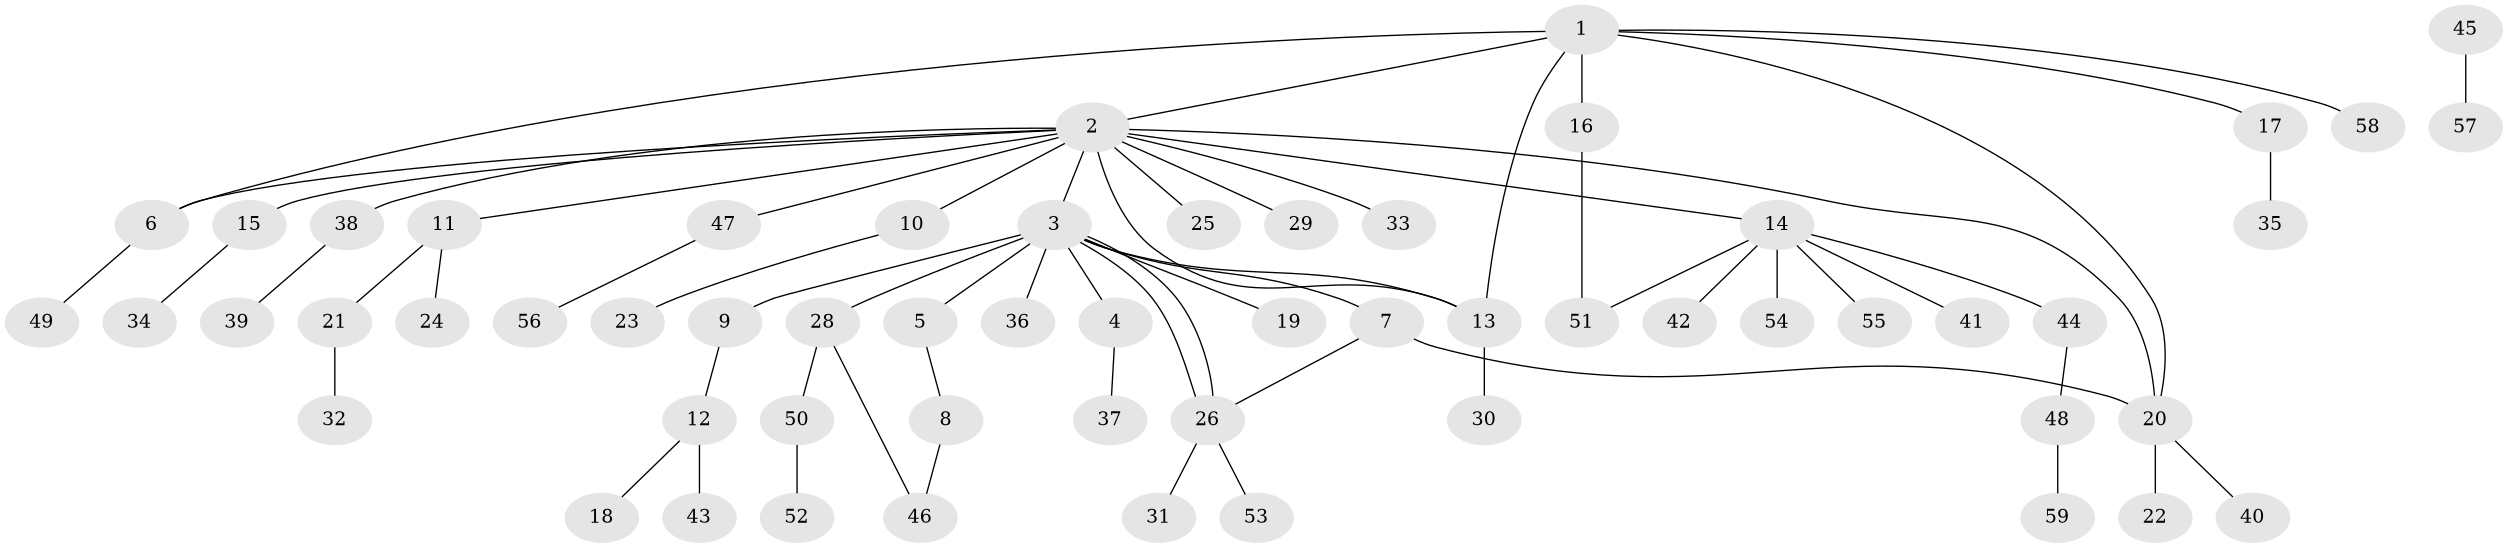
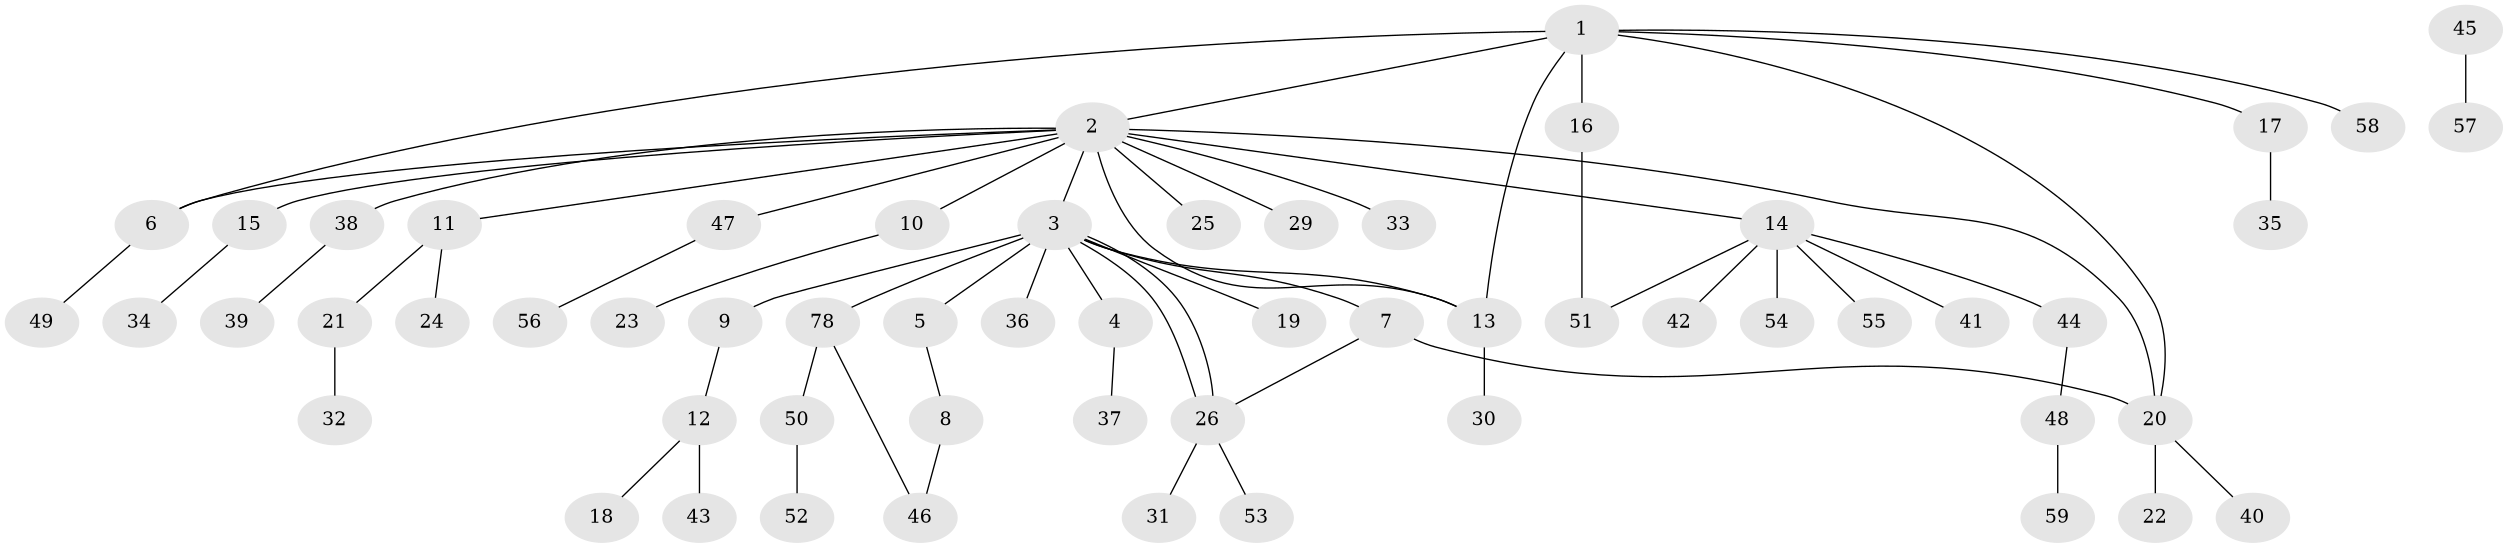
node "28": label "28" -> "78"
